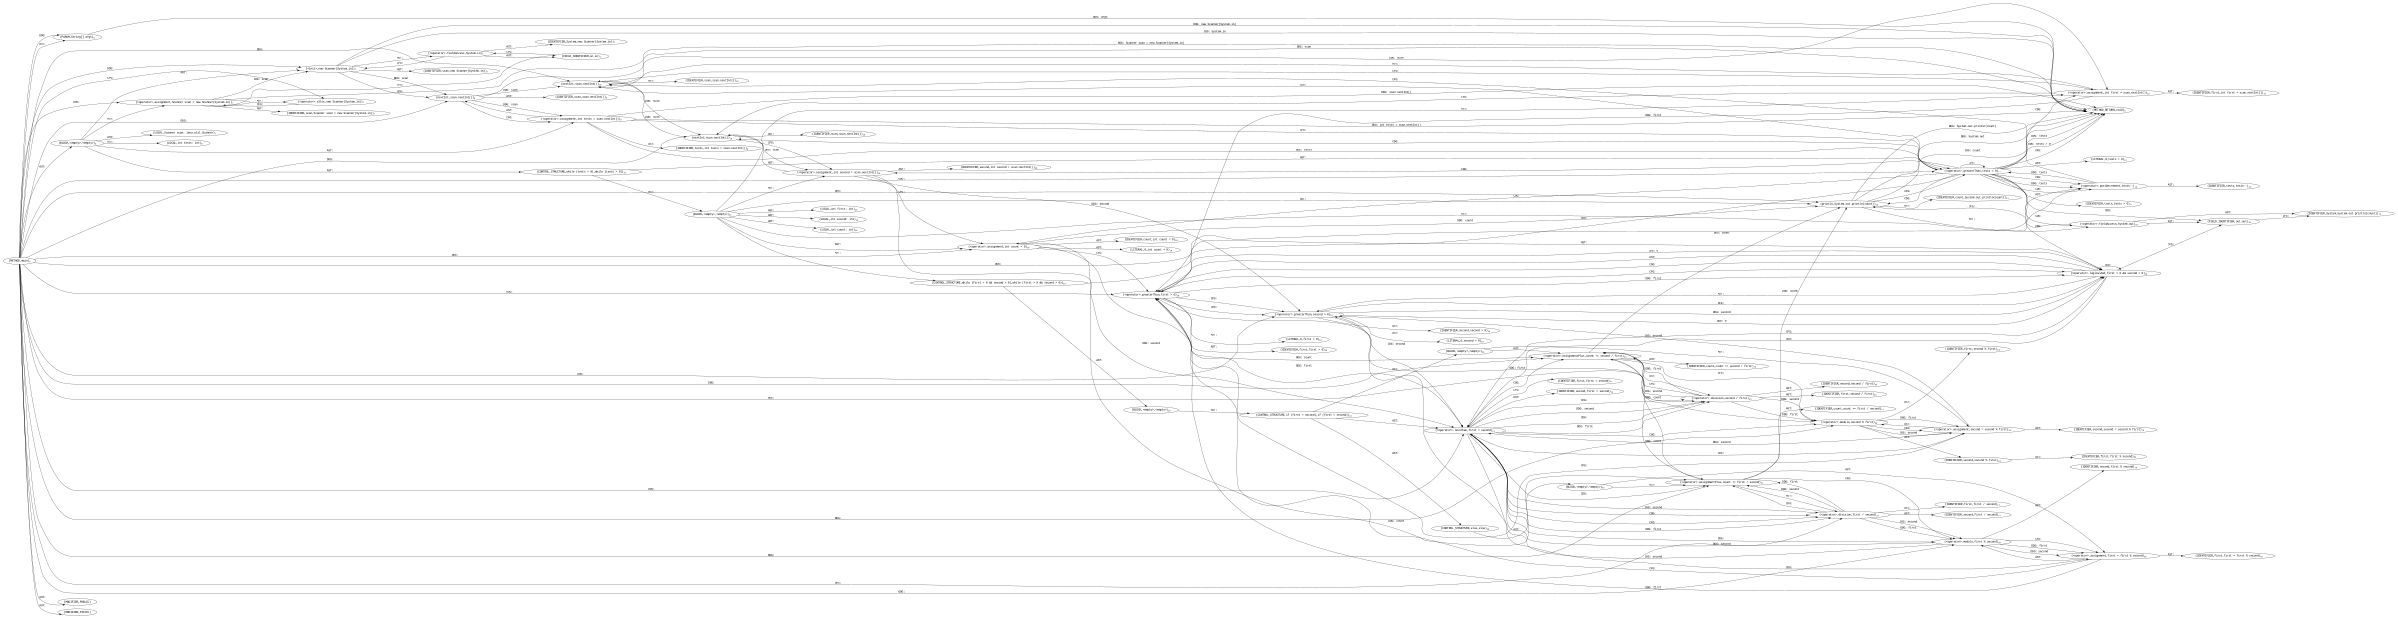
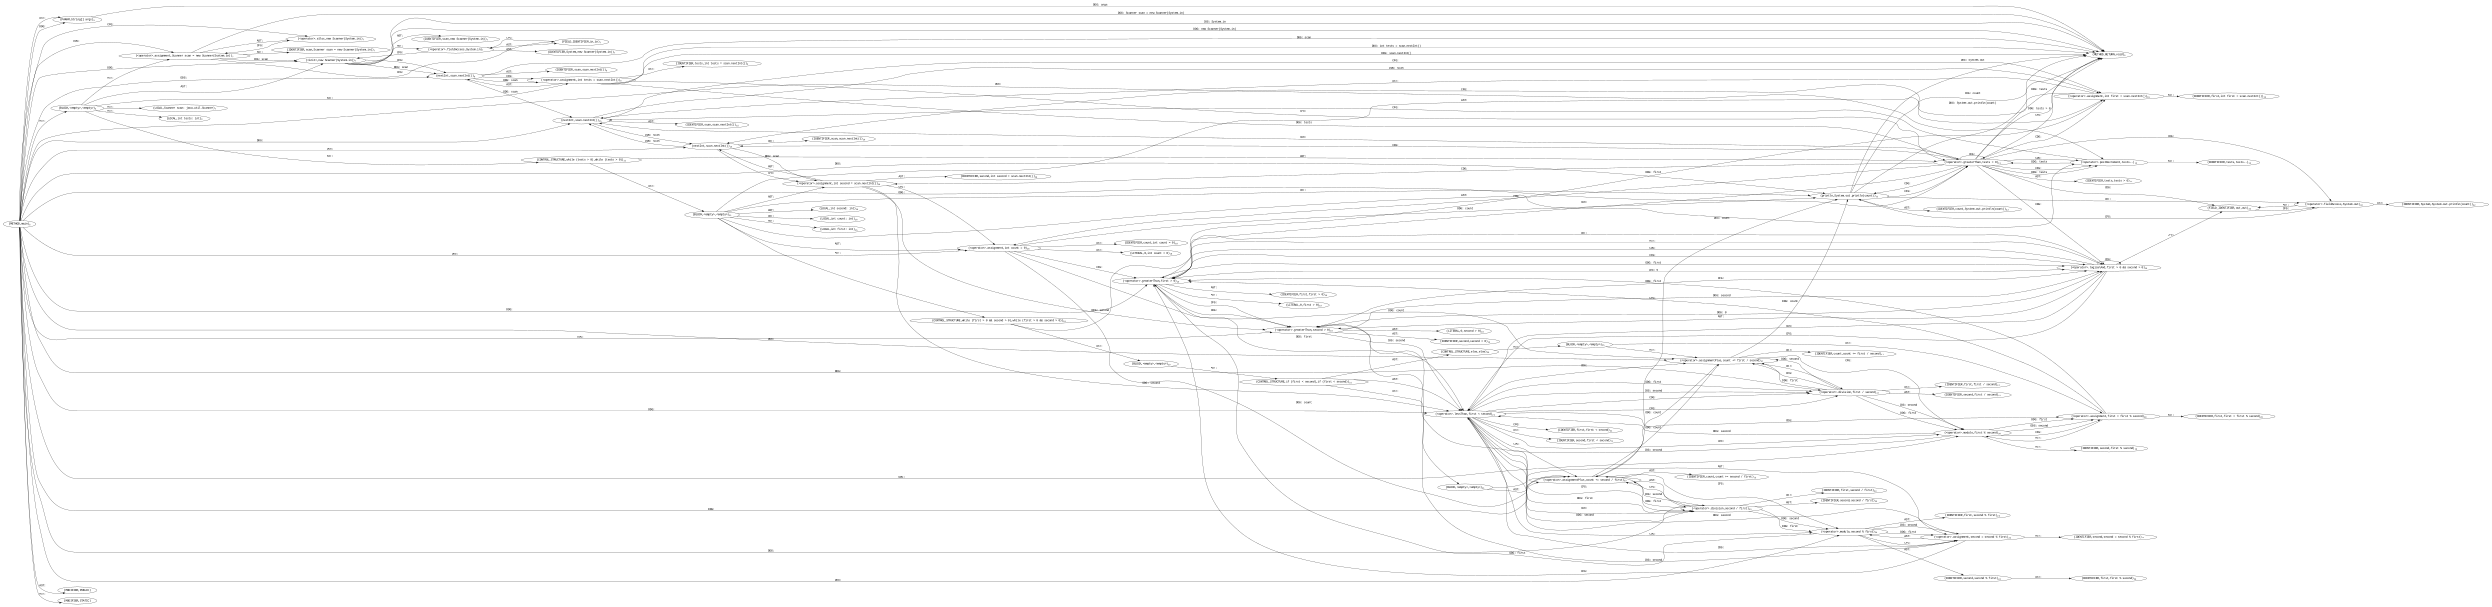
node "(LITERAL,0,tests > 0)": removed
edge "(FIELD_IDENTIFIER,out,out)" -> "(IDENTIFIER,System,System.out.println(count))": now "(FIELD_IDENTIFIER,out,out)" -> "(<operator>.fieldAccess,System.out)"
